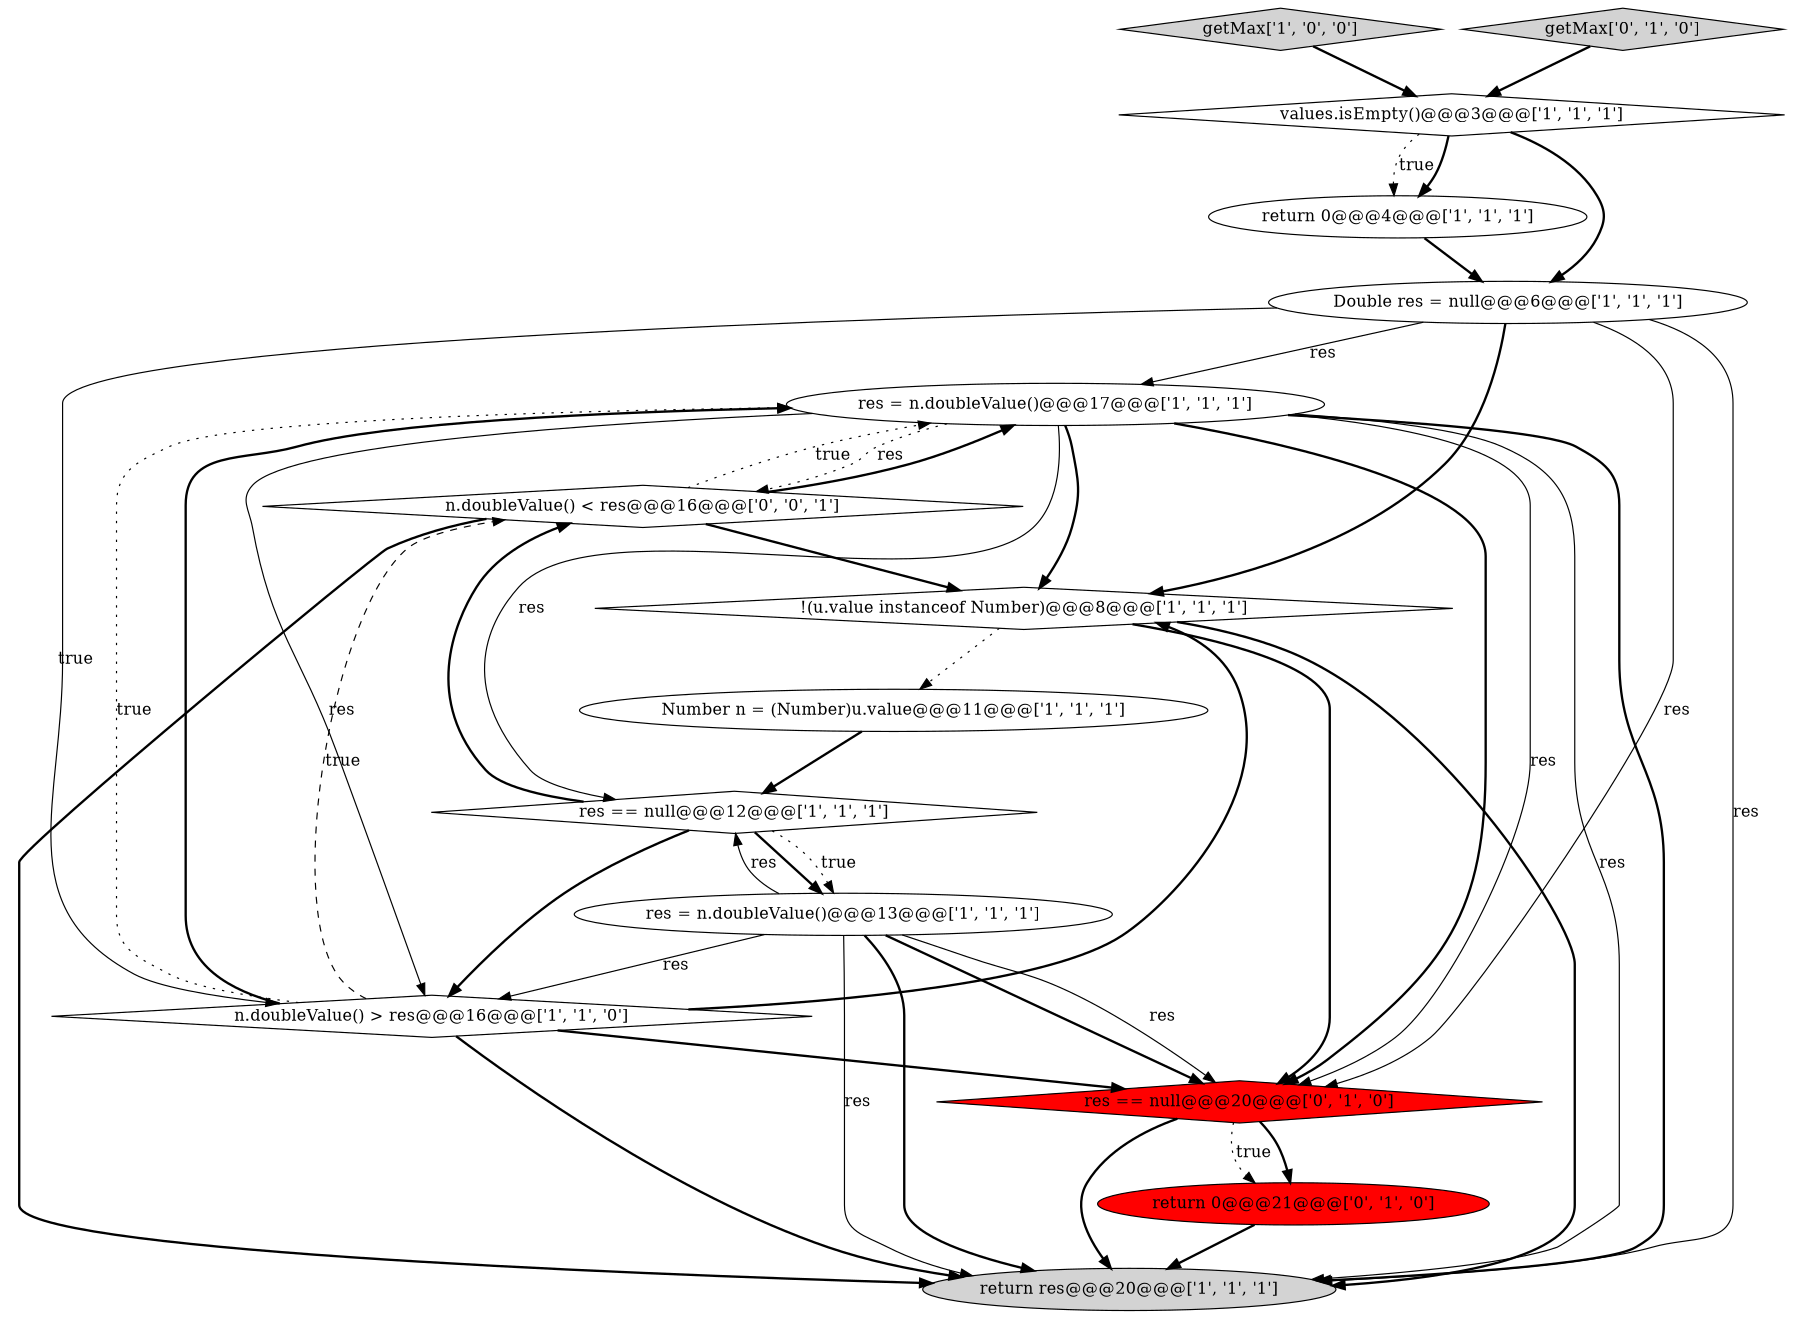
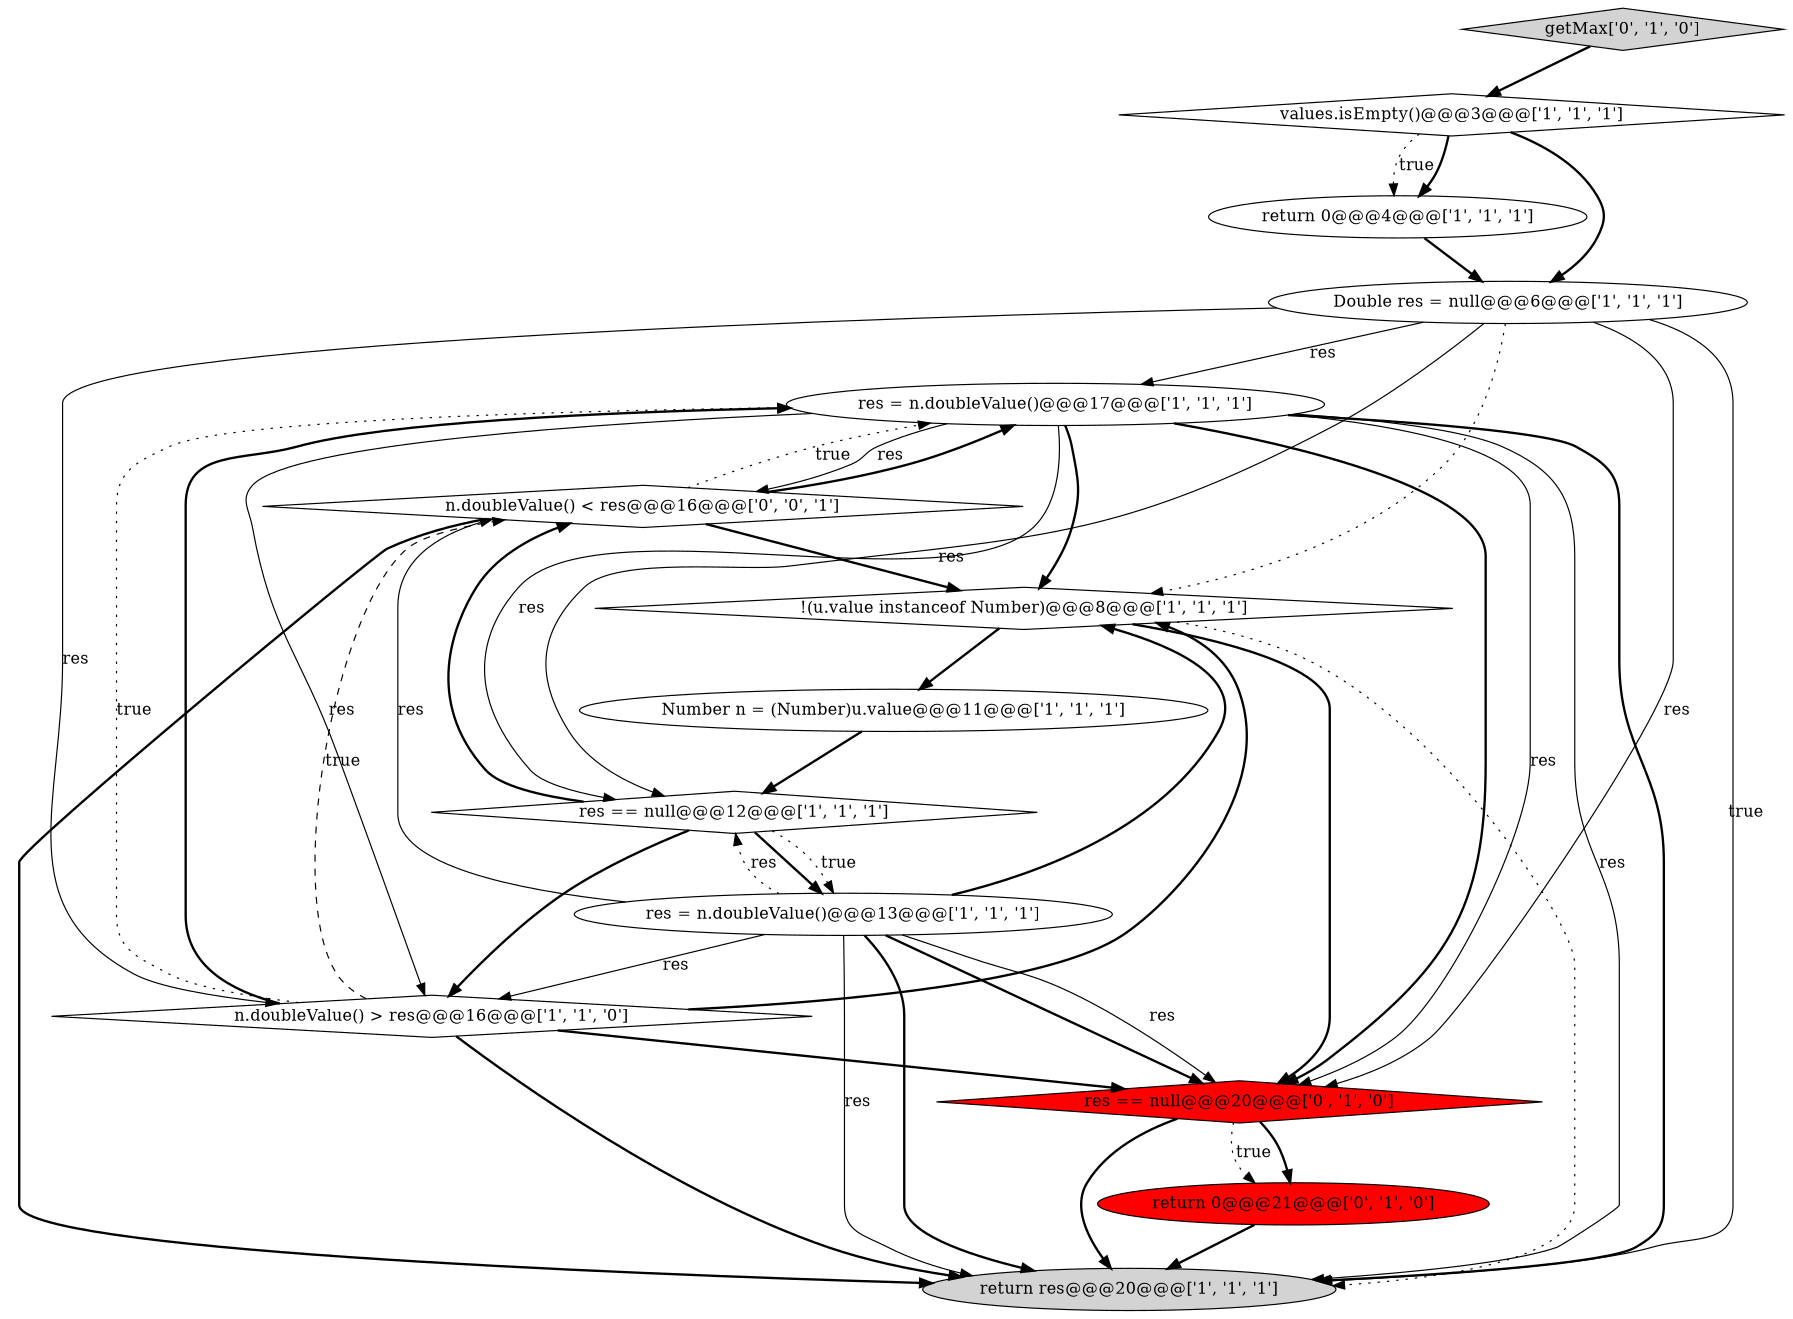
node "getMax['1', '0', '0']": removed
edge "res = n.doubleValue()@@@17@@@['1', '1', '1']" -> "n.doubleValue() < res@@@16@@@['0', '0', '1']": style dotted -> solid
edge "Double res = null@@@6@@@['1', '1', '1']" -> "!(u.value instanceof Number)@@@8@@@['1', '1', '1']": style bold -> dotted
edge "Double res = null@@@6@@@['1', '1', '1']" -> "res == null@@@12@@@['1', '1', '1']": added, label "res"
edge "!(u.value instanceof Number)@@@8@@@['1', '1', '1']" -> "Number n = (Number)u.value@@@11@@@['1', '1', '1']": style dotted -> bold
edge "Double res = null@@@6@@@['1', '1', '1']" -> "n.doubleValue() > res@@@16@@@['1', '1', '0']": label "true" -> "res"
edge "res = n.doubleValue()@@@13@@@['1', '1', '1']" -> "n.doubleValue() < res@@@16@@@['0', '0', '1']": added, label "res"
edge "res = n.doubleValue()@@@13@@@['1', '1', '1']" -> "!(u.value instanceof Number)@@@8@@@['1', '1', '1']": added
edge "Double res = null@@@6@@@['1', '1', '1']" -> "return res@@@20@@@['1', '1', '1']": label "res" -> "true"
edge "res = n.doubleValue()@@@13@@@['1', '1', '1']" -> "res == null@@@12@@@['1', '1', '1']": style solid -> dotted
edge "!(u.value instanceof Number)@@@8@@@['1', '1', '1']" -> "return res@@@20@@@['1', '1', '1']": style bold -> dotted
